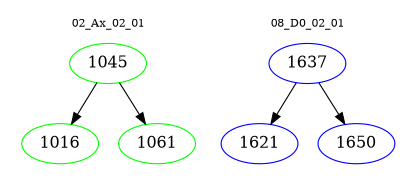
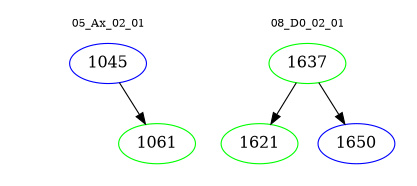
cluster "02_Ax_02_01": label "02_Ax_02_01" -> "05_Ax_02_01"
node "1045": color green -> blue
node "1637": color blue -> green
node "1016": removed
node "1621": color blue -> green
